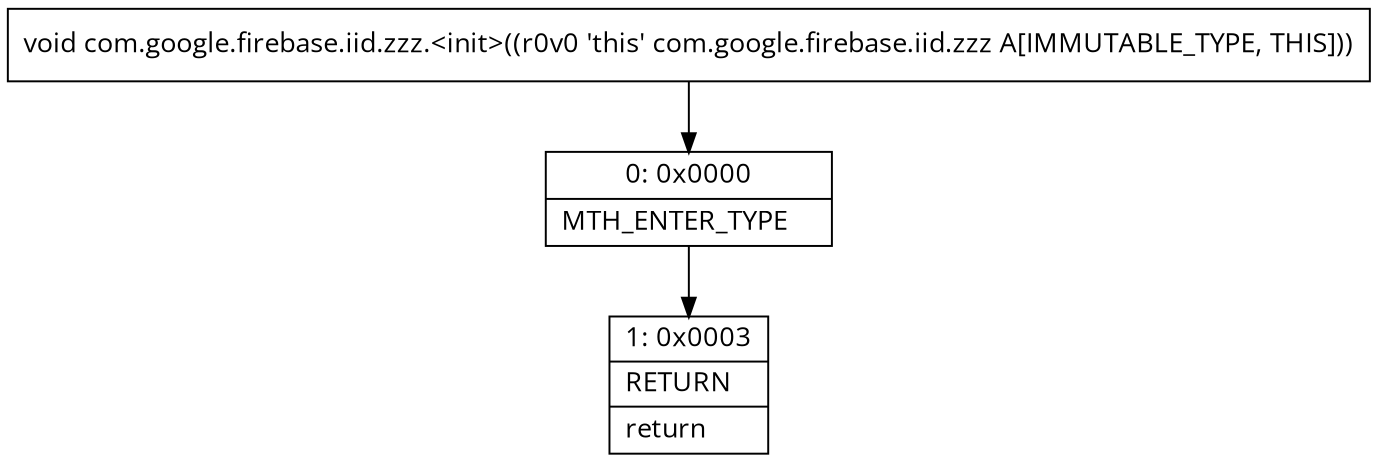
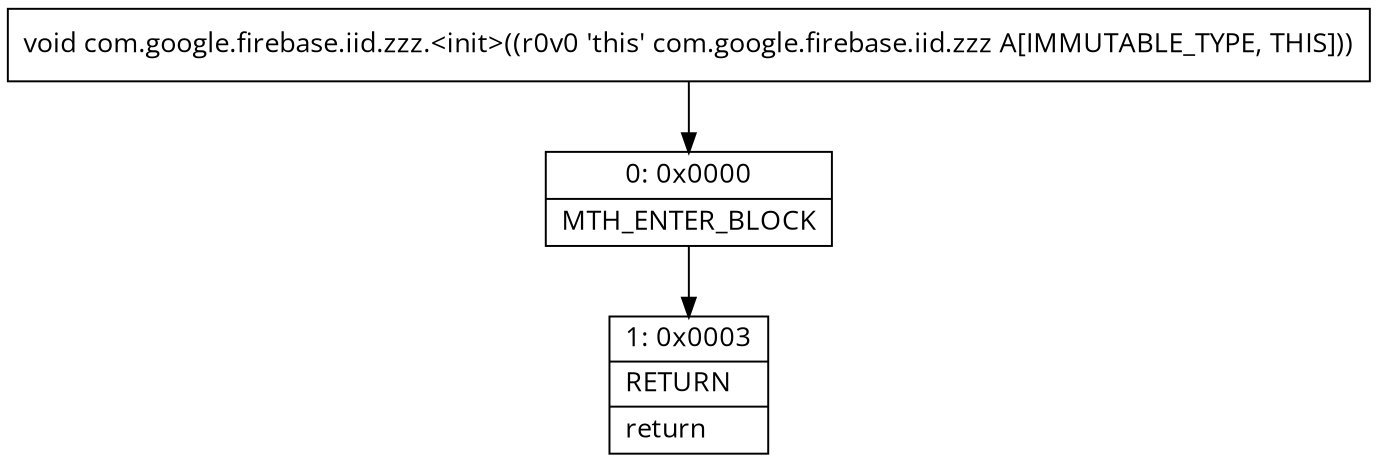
node "0: 0x0000": text "MTH_ENTER_TYPE" -> "MTH_ENTER_BLOCK"
